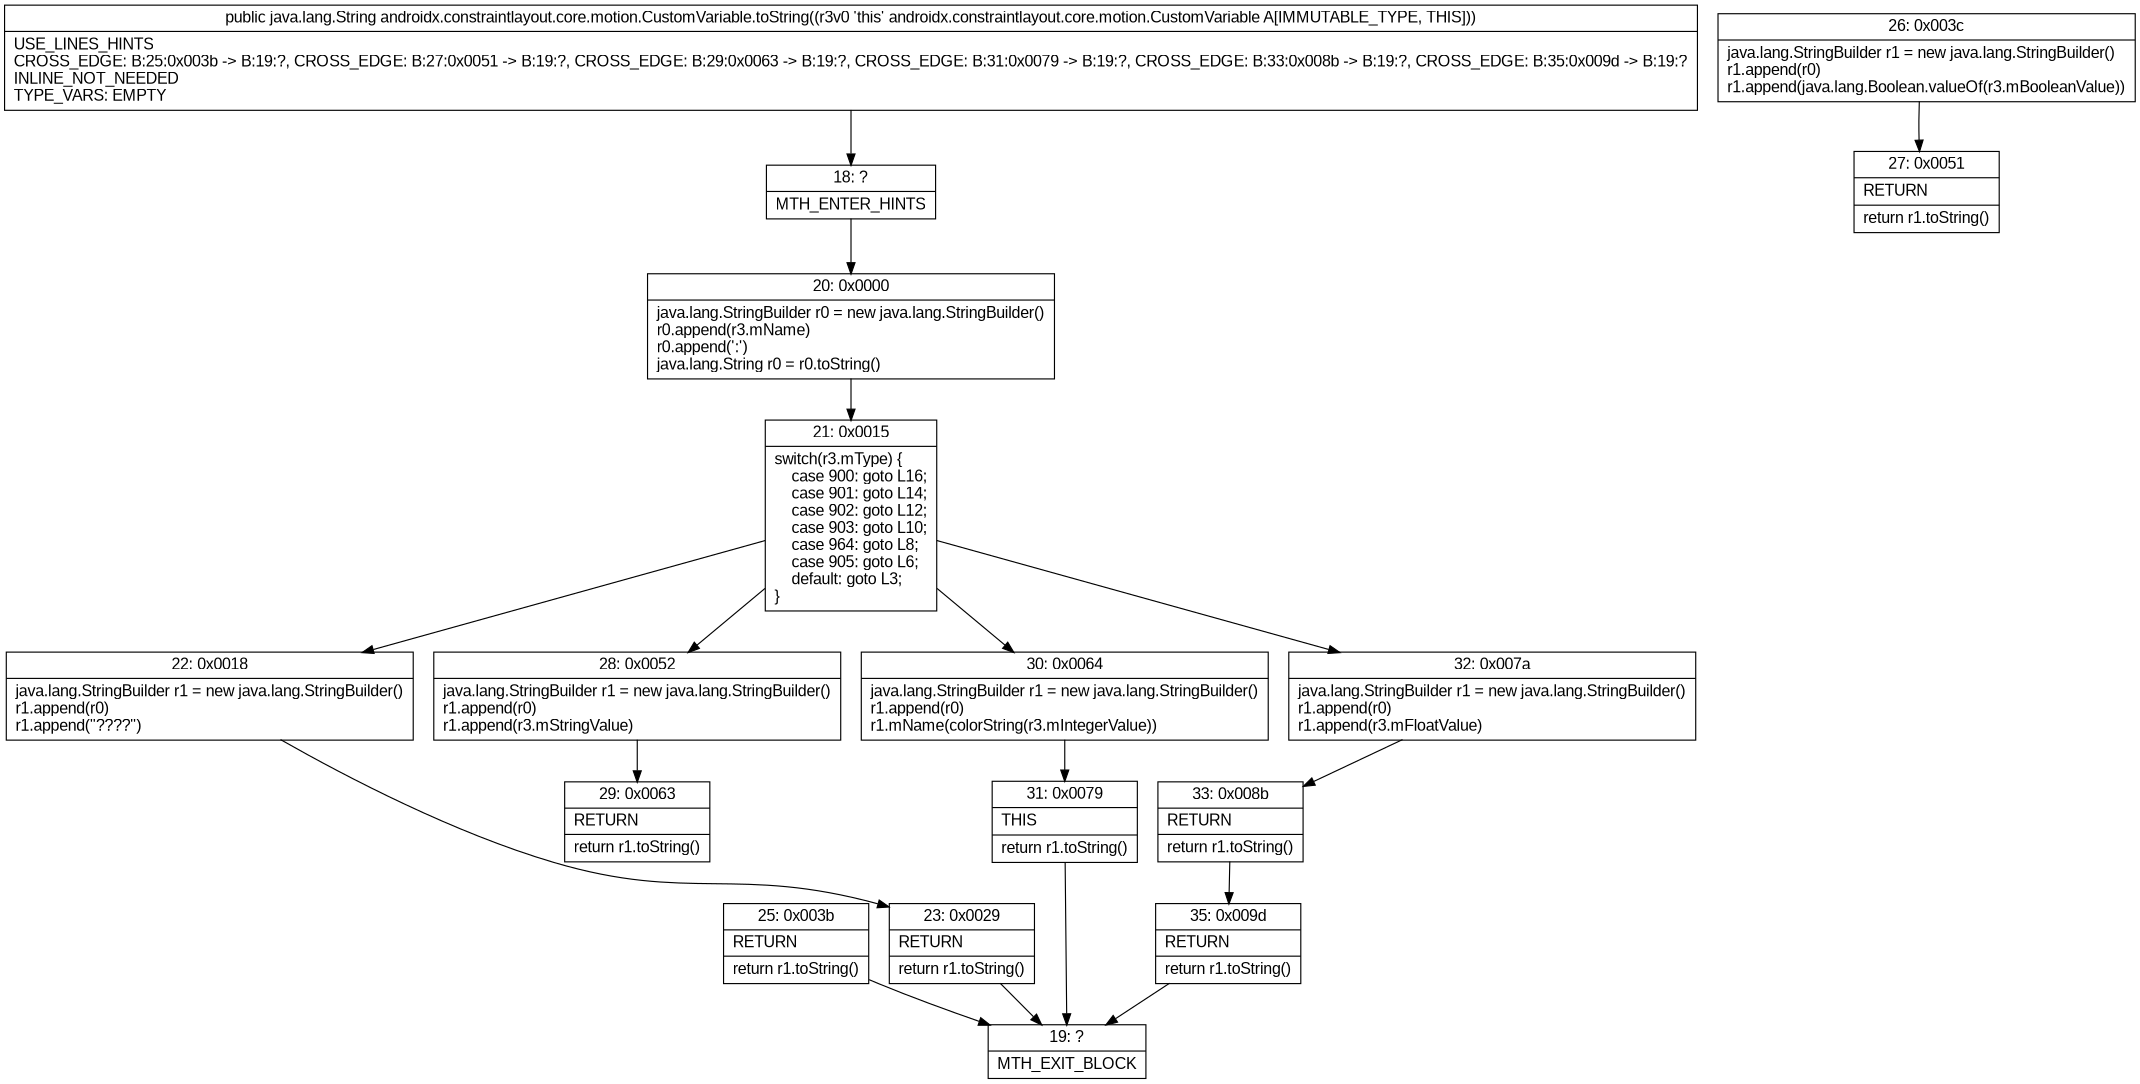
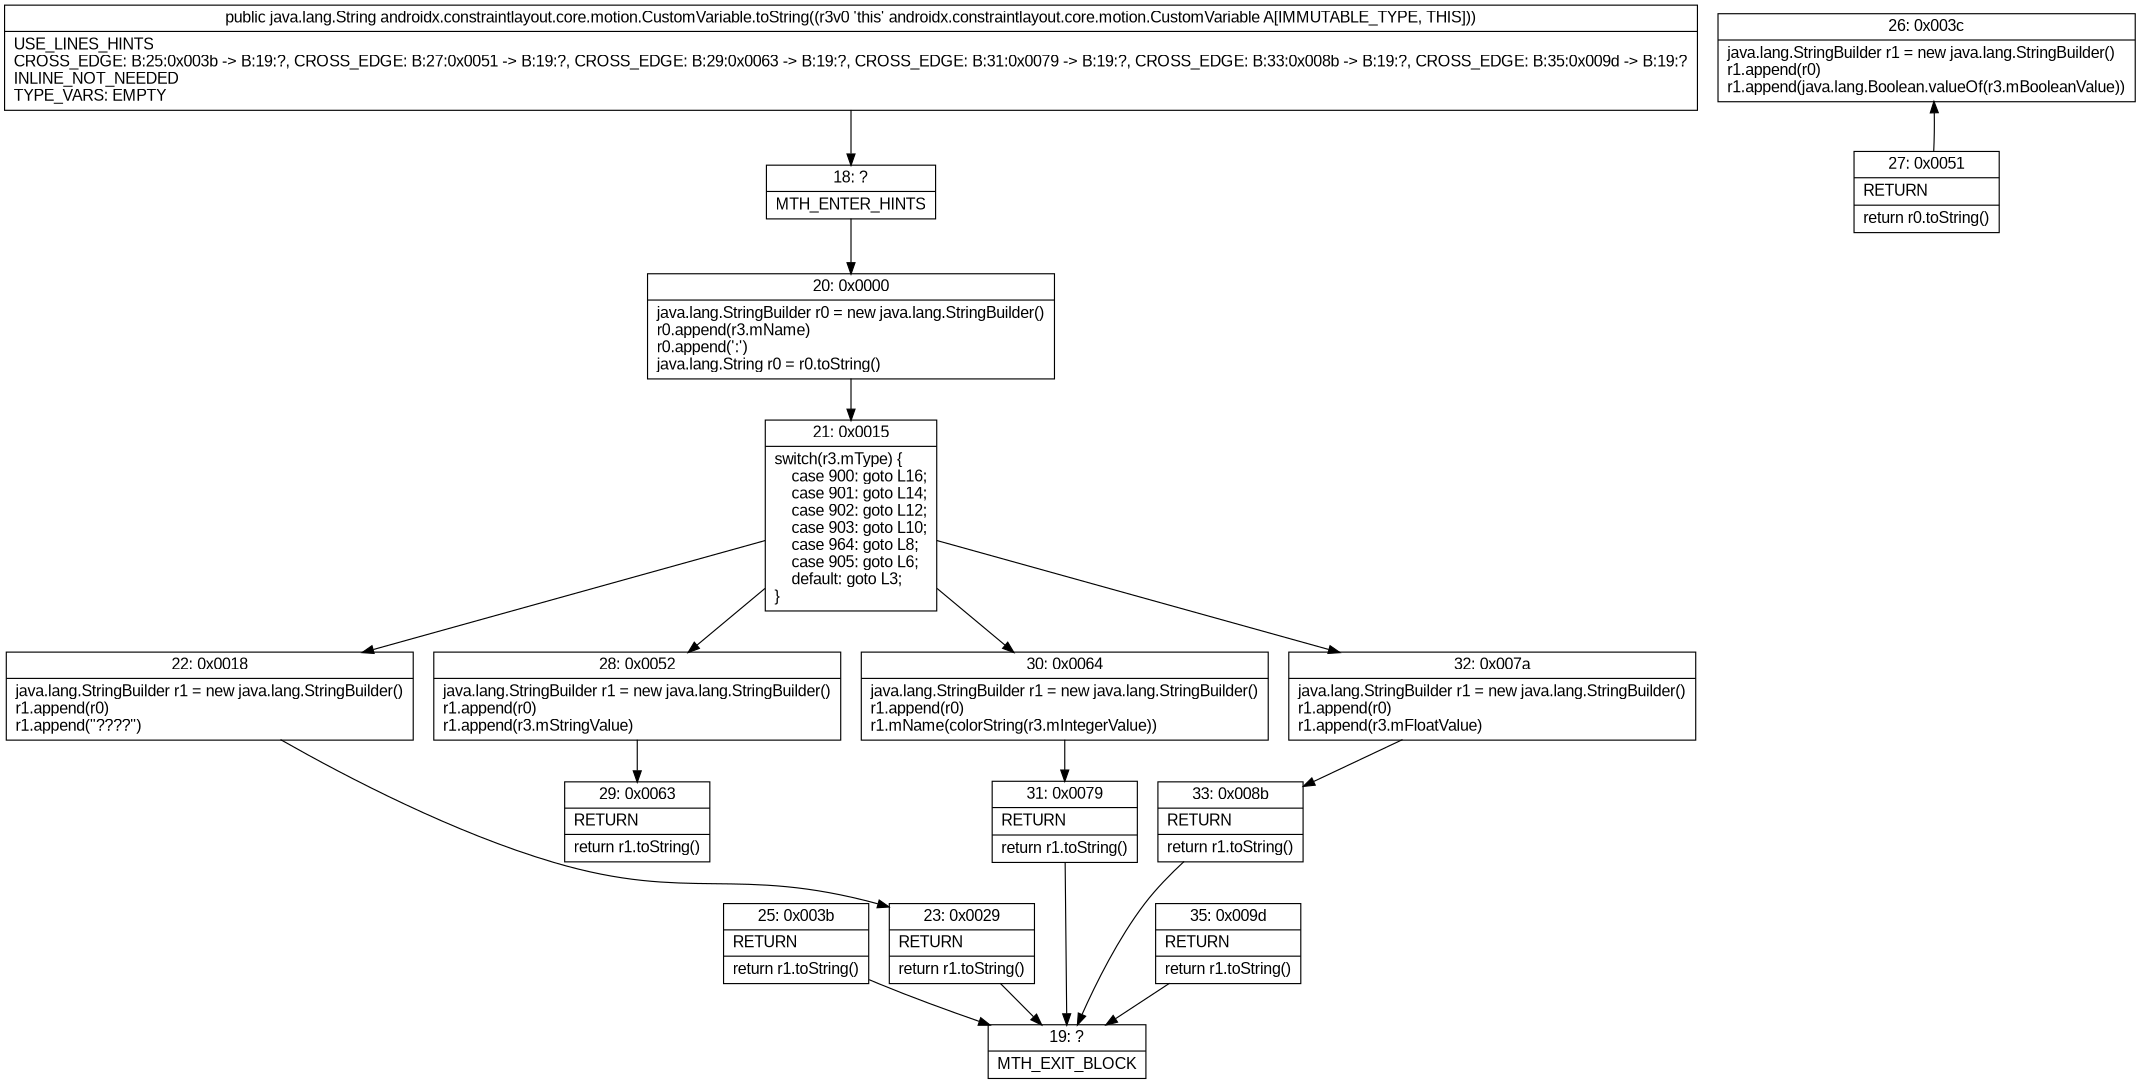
edge "26: 0x003c" -> "27: 0x0051": reversed
node "27: 0x0051": text "return r1.toString()" -> "return r0.toString()"
node "31: 0x0079": text "THIS" -> "RETURN"
edge "33: 0x008b" -> "35: 0x009d": now "33: 0x008b" -> "19: ?"
